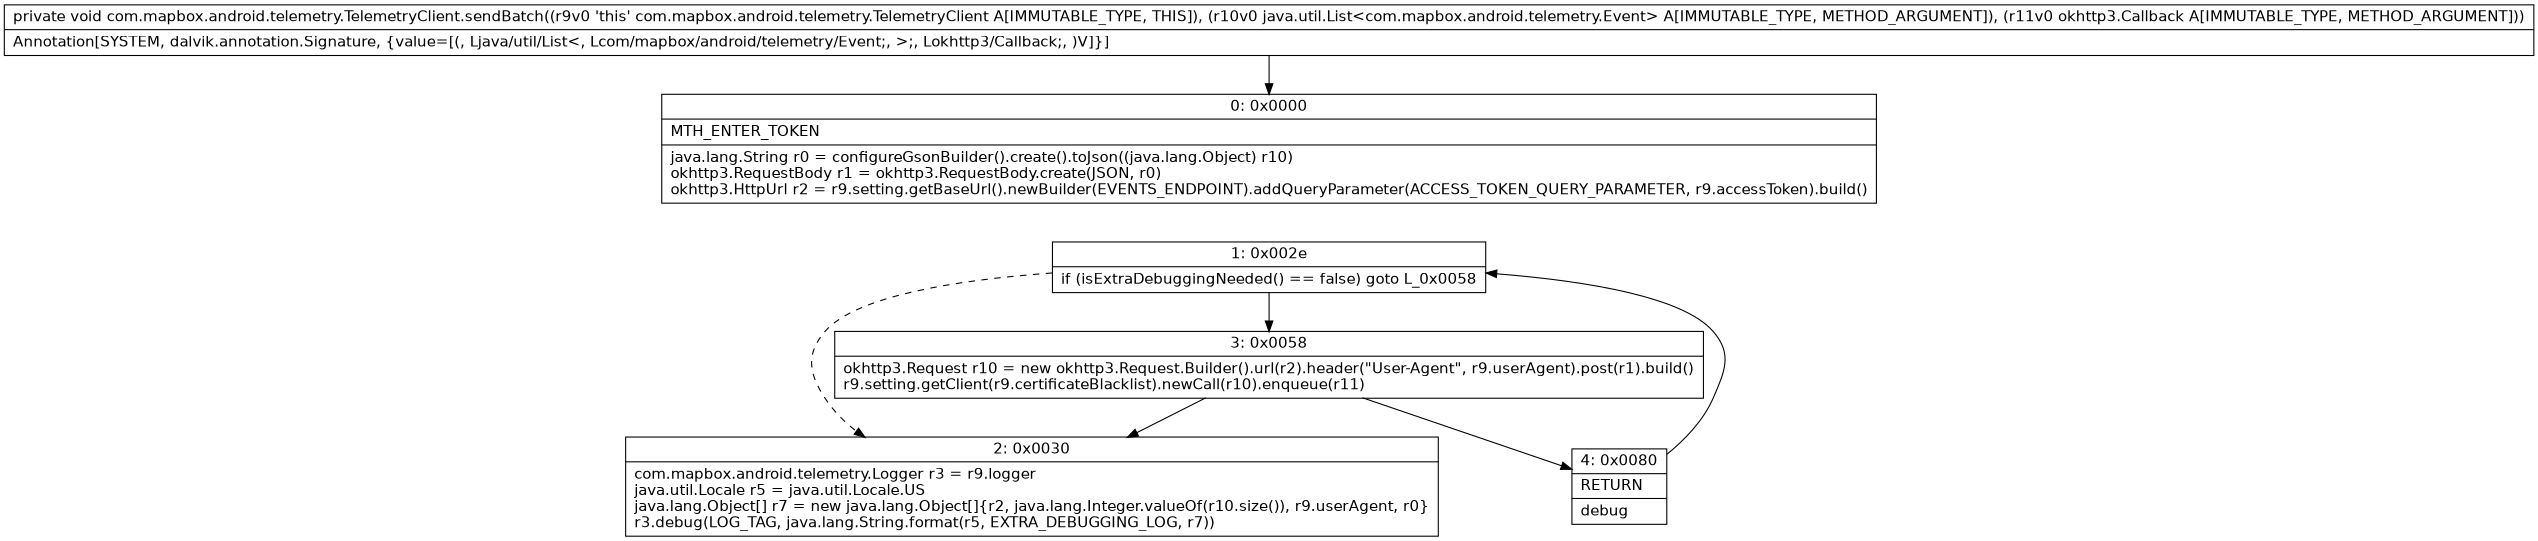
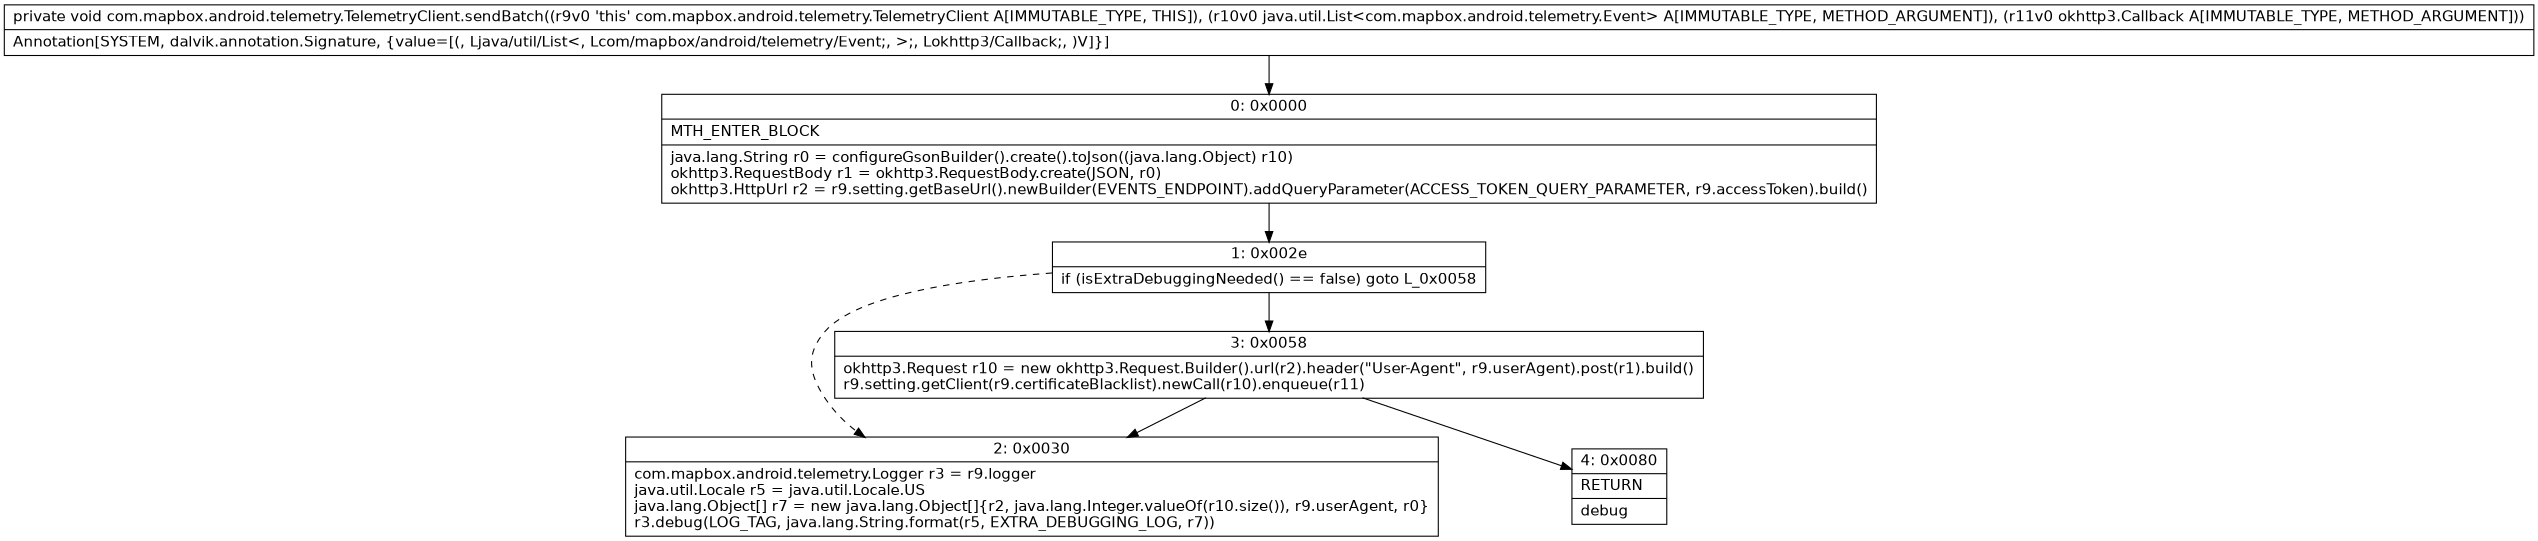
node "0: 0x0000": text "MTH_ENTER_TOKEN" -> "MTH_ENTER_BLOCK"
edge "4: 0x0080" -> "1: 0x002e": now "0: 0x0000" -> "1: 0x002e"
